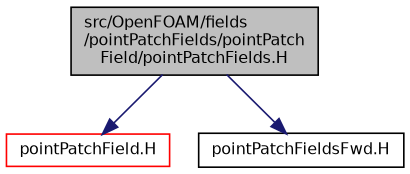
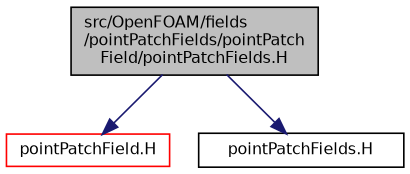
node "pointPatchFieldsFwd.H": label "pointPatchFieldsFwd.H" -> "pointPatchFields.H"
